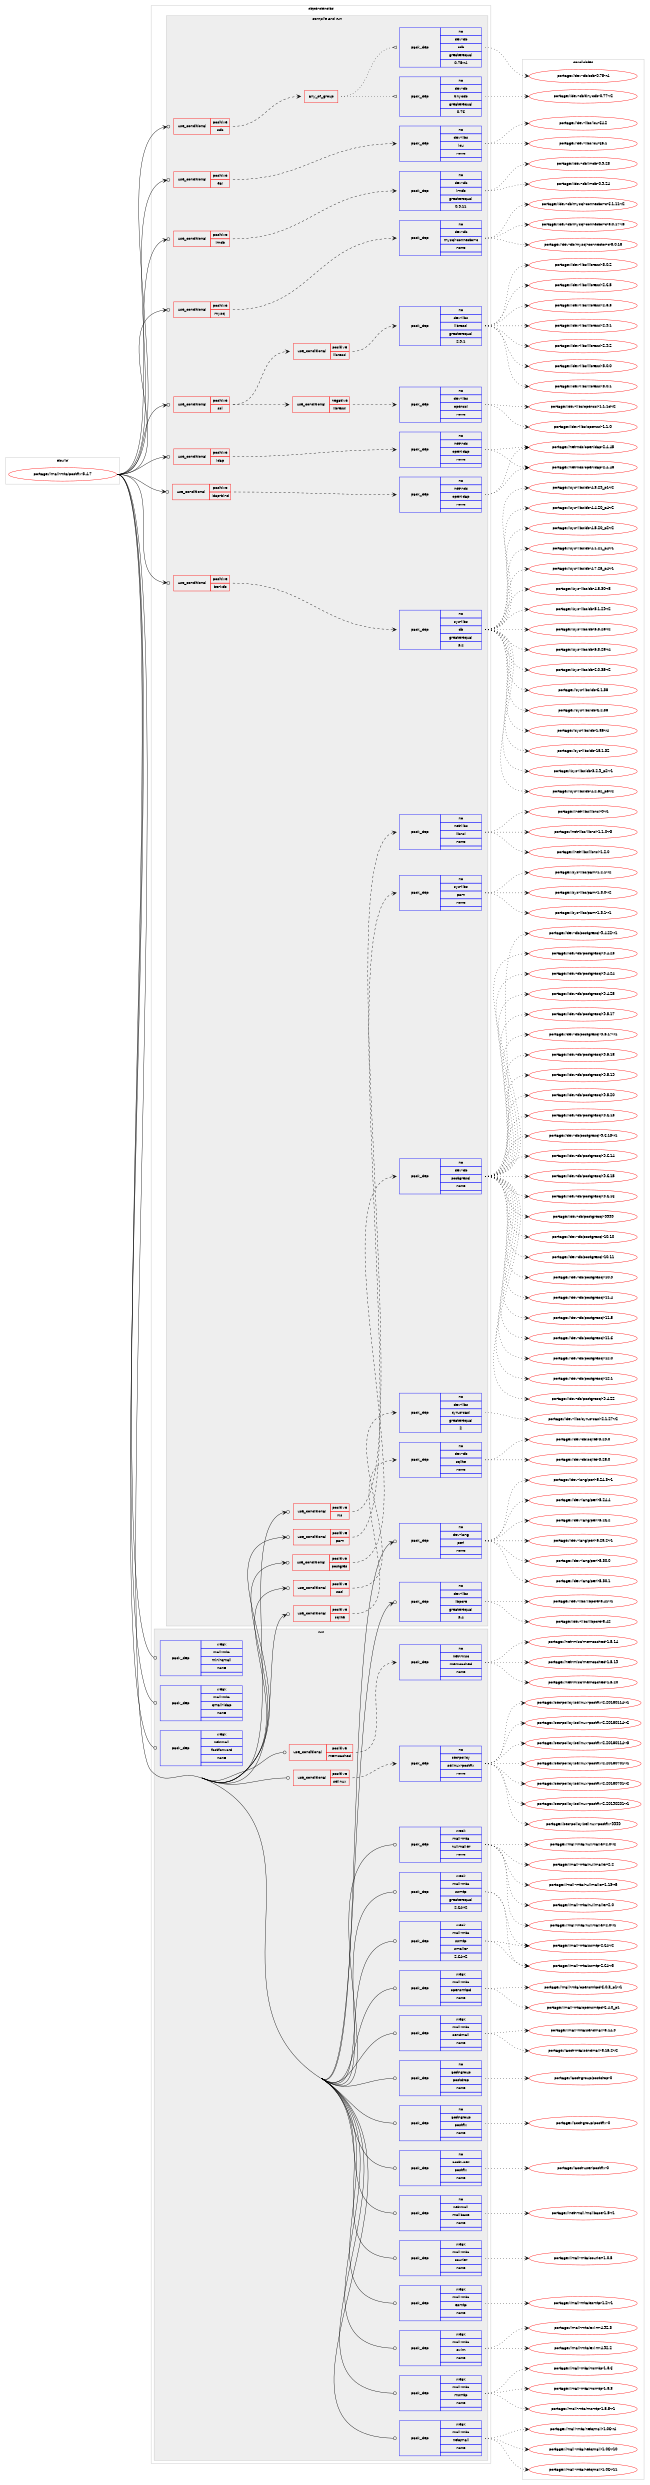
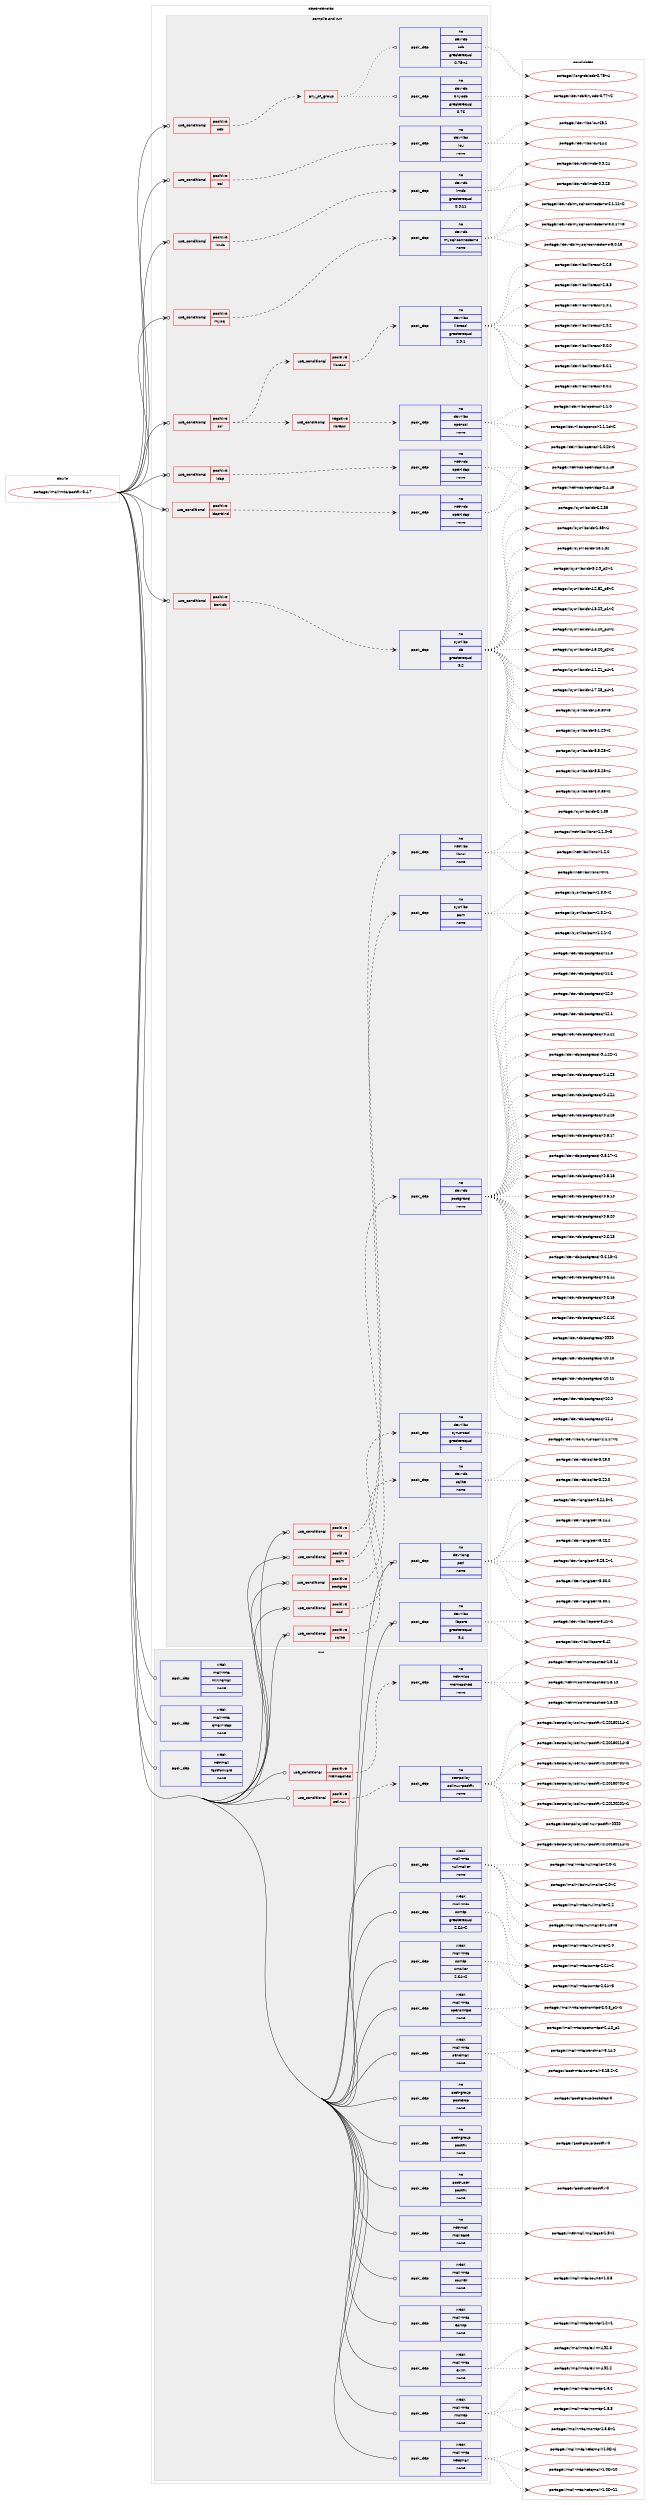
node "portage://dev-db/cdb-0.75-r4": label "portage://dev-db/cdb-0.75-r4" -> "portage://lang-db/cdb-0.75-r4"
node "portage://dev-libs/openssl-1.0.2t-r1": added
node "portage://mail-mta/nullmailer-2.0-r2": label "portage://mail-mta/nullmailer-2.0-r2" -> "portage://mail-libs/nullmailer-2.0-r2"
